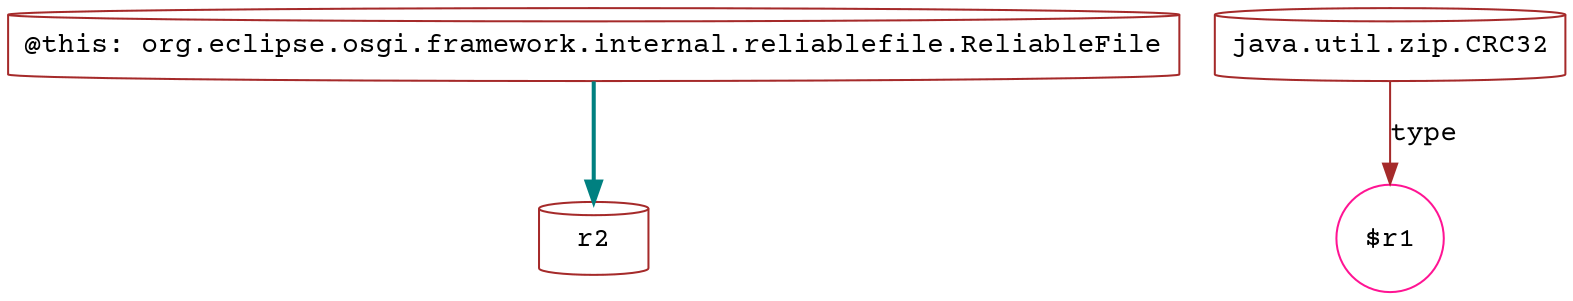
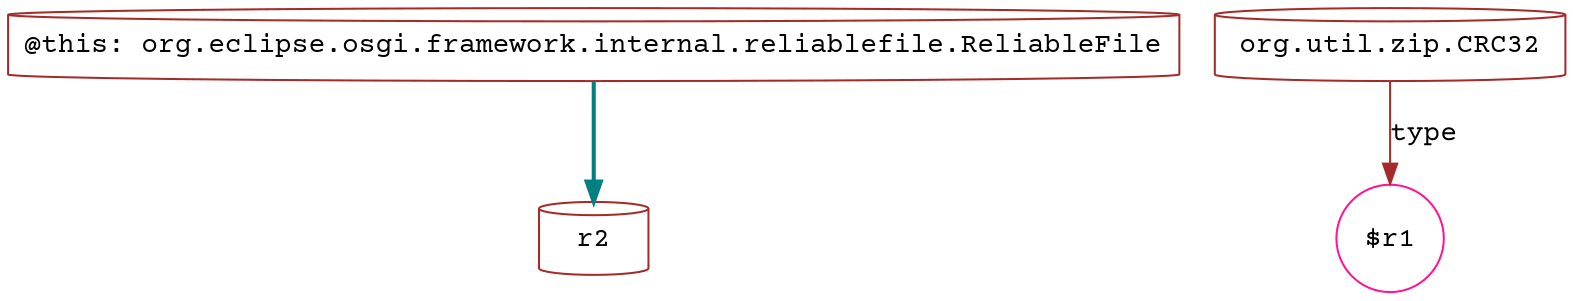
node "java.util.zip.CRC32": label "java.util.zip.CRC32" -> "org.util.zip.CRC32"
